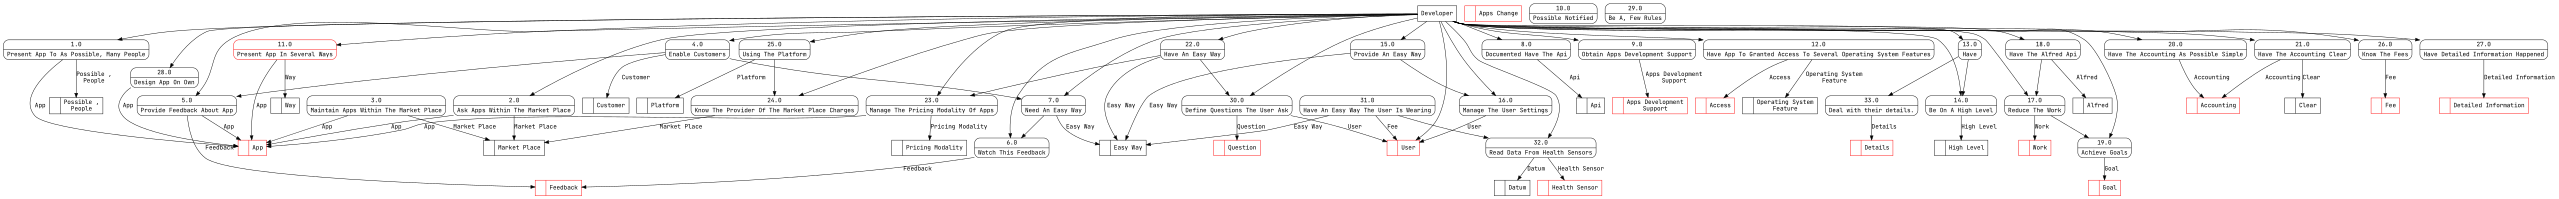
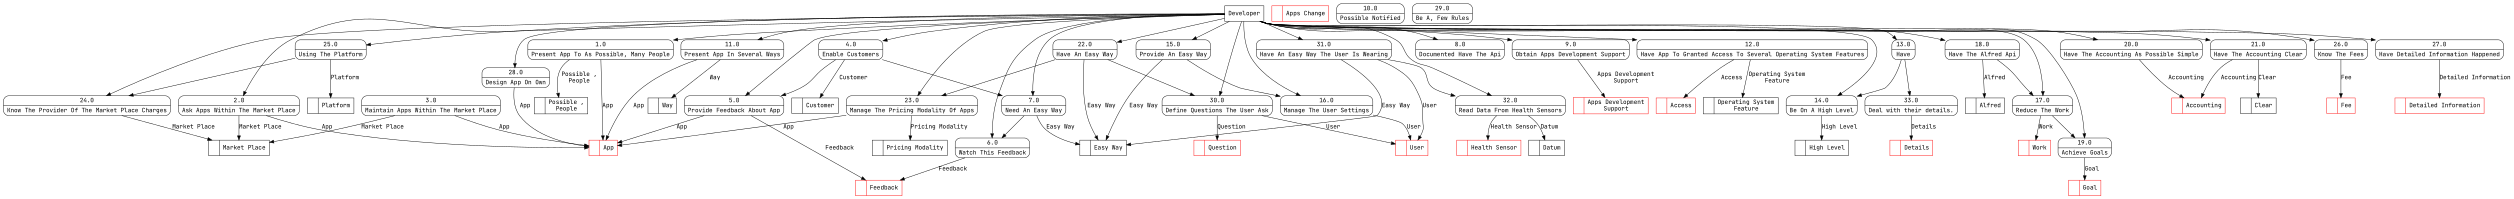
node "11.0": color red -> black
edge "Developer" -> "User": now "Developer" -> "31.0"
node "Api": removed
edge "31.0" -> "User": label "Fee" -> "User"
